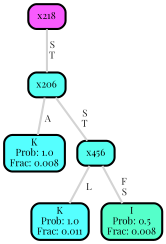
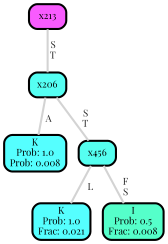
node "x218": label "x218" -> "x213"
node "K Prob: 1.0 Frac: 0.008": label "K Prob: 1.0 Frac: 0.008" -> "K Prob: 1.0 Prob: 0.008"
node "K Prob: 1.0 Frac: 0.011": label "K Prob: 1.0 Frac: 0.011" -> "K Prob: 1.0 Frac: 0.021"
